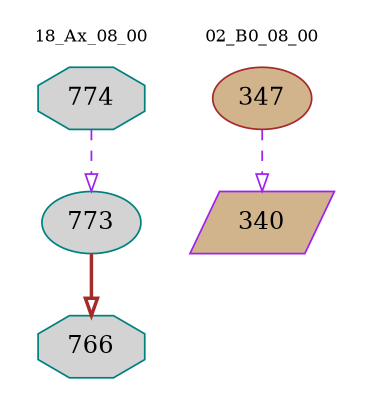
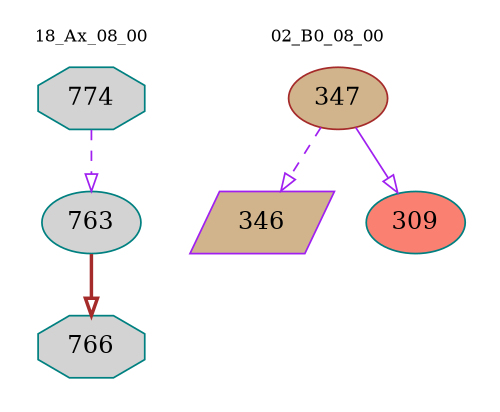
node "773": label "773" -> "763"
node "340": label "340" -> "346"
node "309": added
